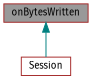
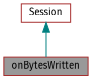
edge "Session" -> "onBytesWritten": reversed
